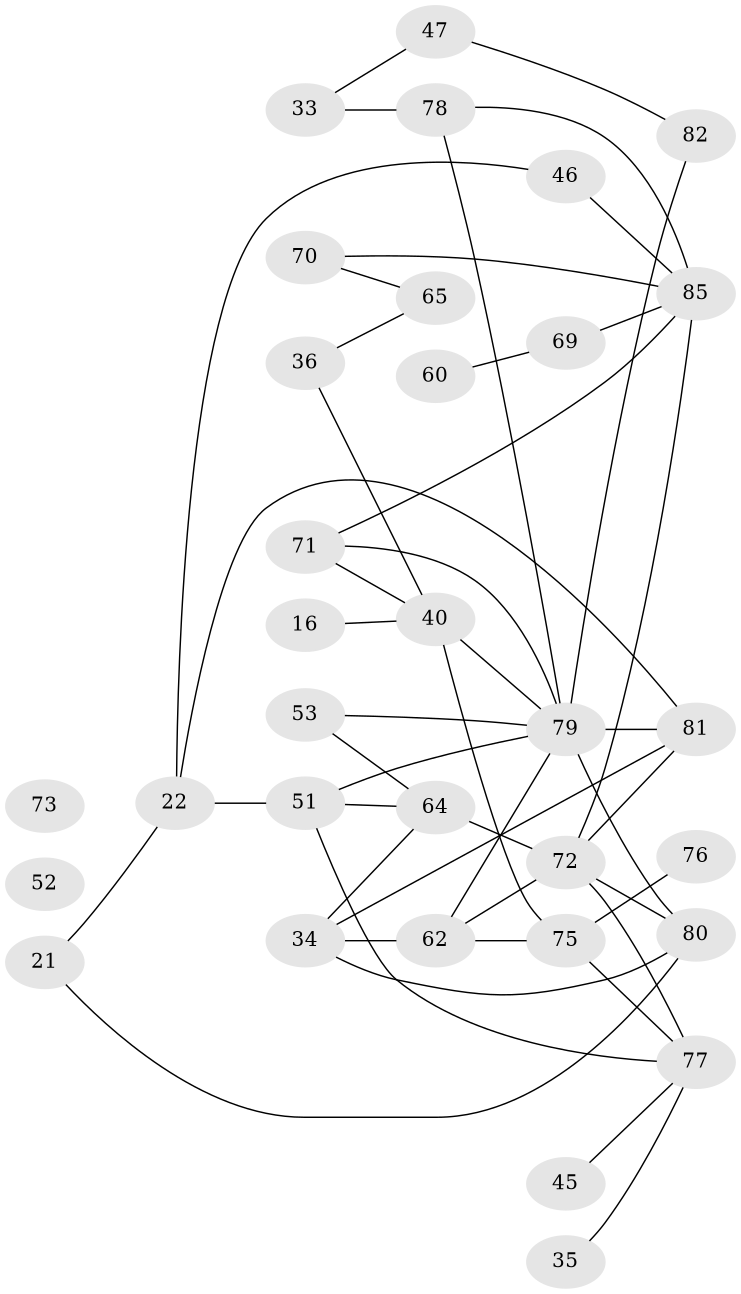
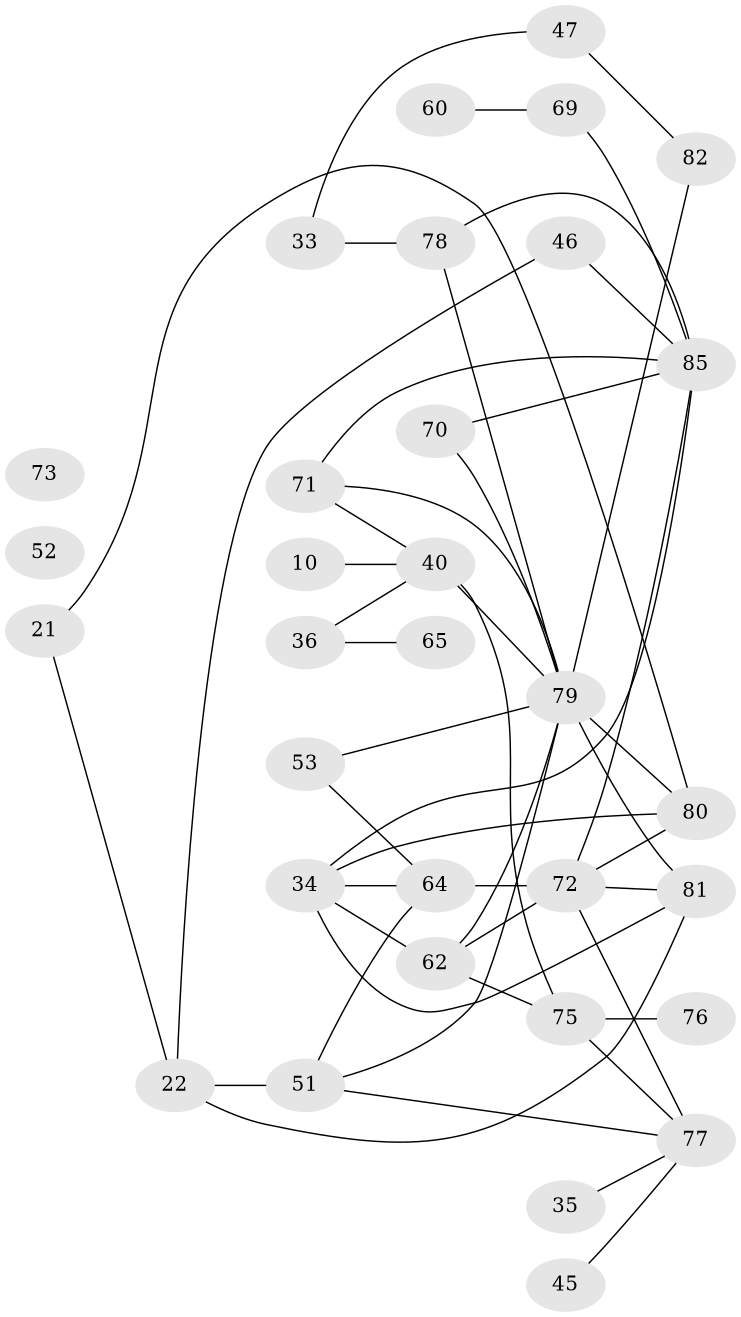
edge "70" -- "65": now "70" -- "79"
node "16": label "16" -> "10"
edge "85" -- "34": added
